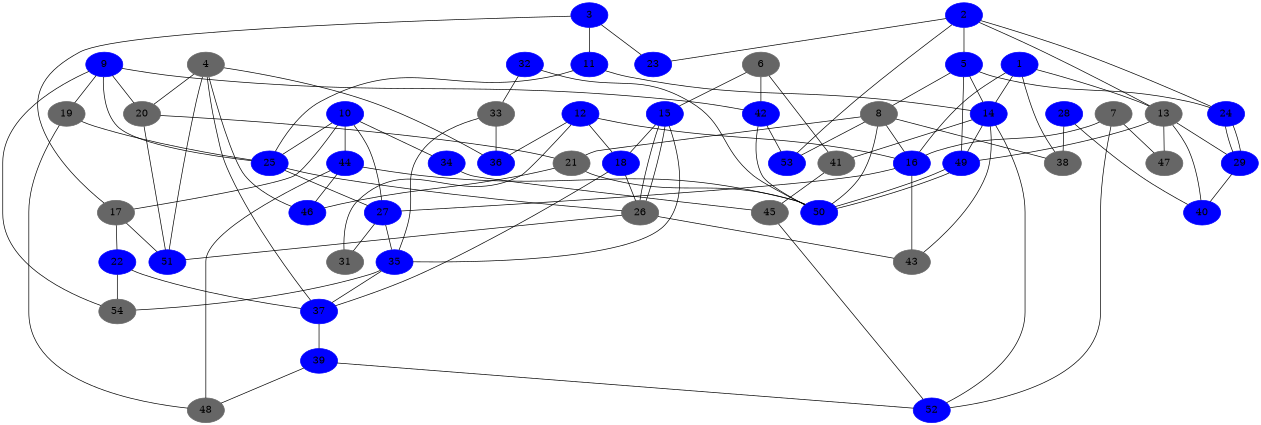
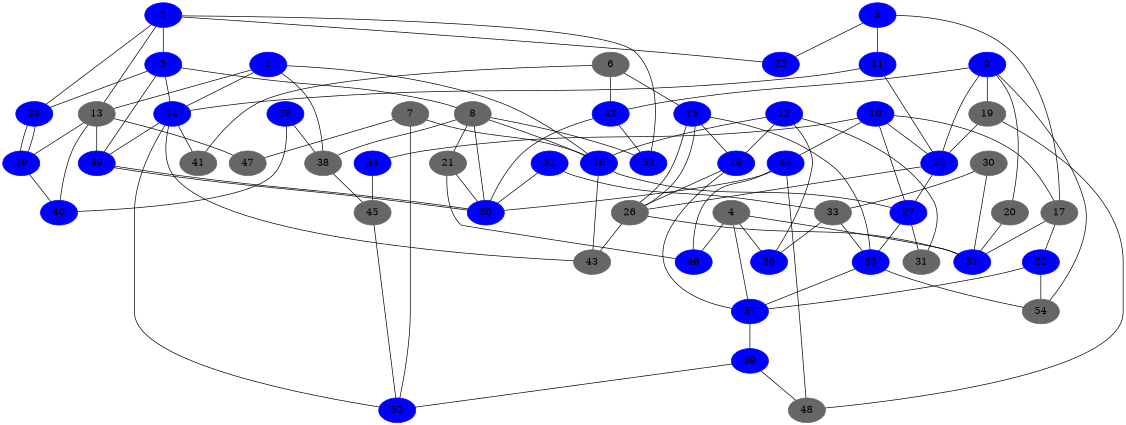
edge "4" -- "20": removed
edge "20" -- "21": removed
node "30": added
edge "41" -- "45": now "38" -- "45"
